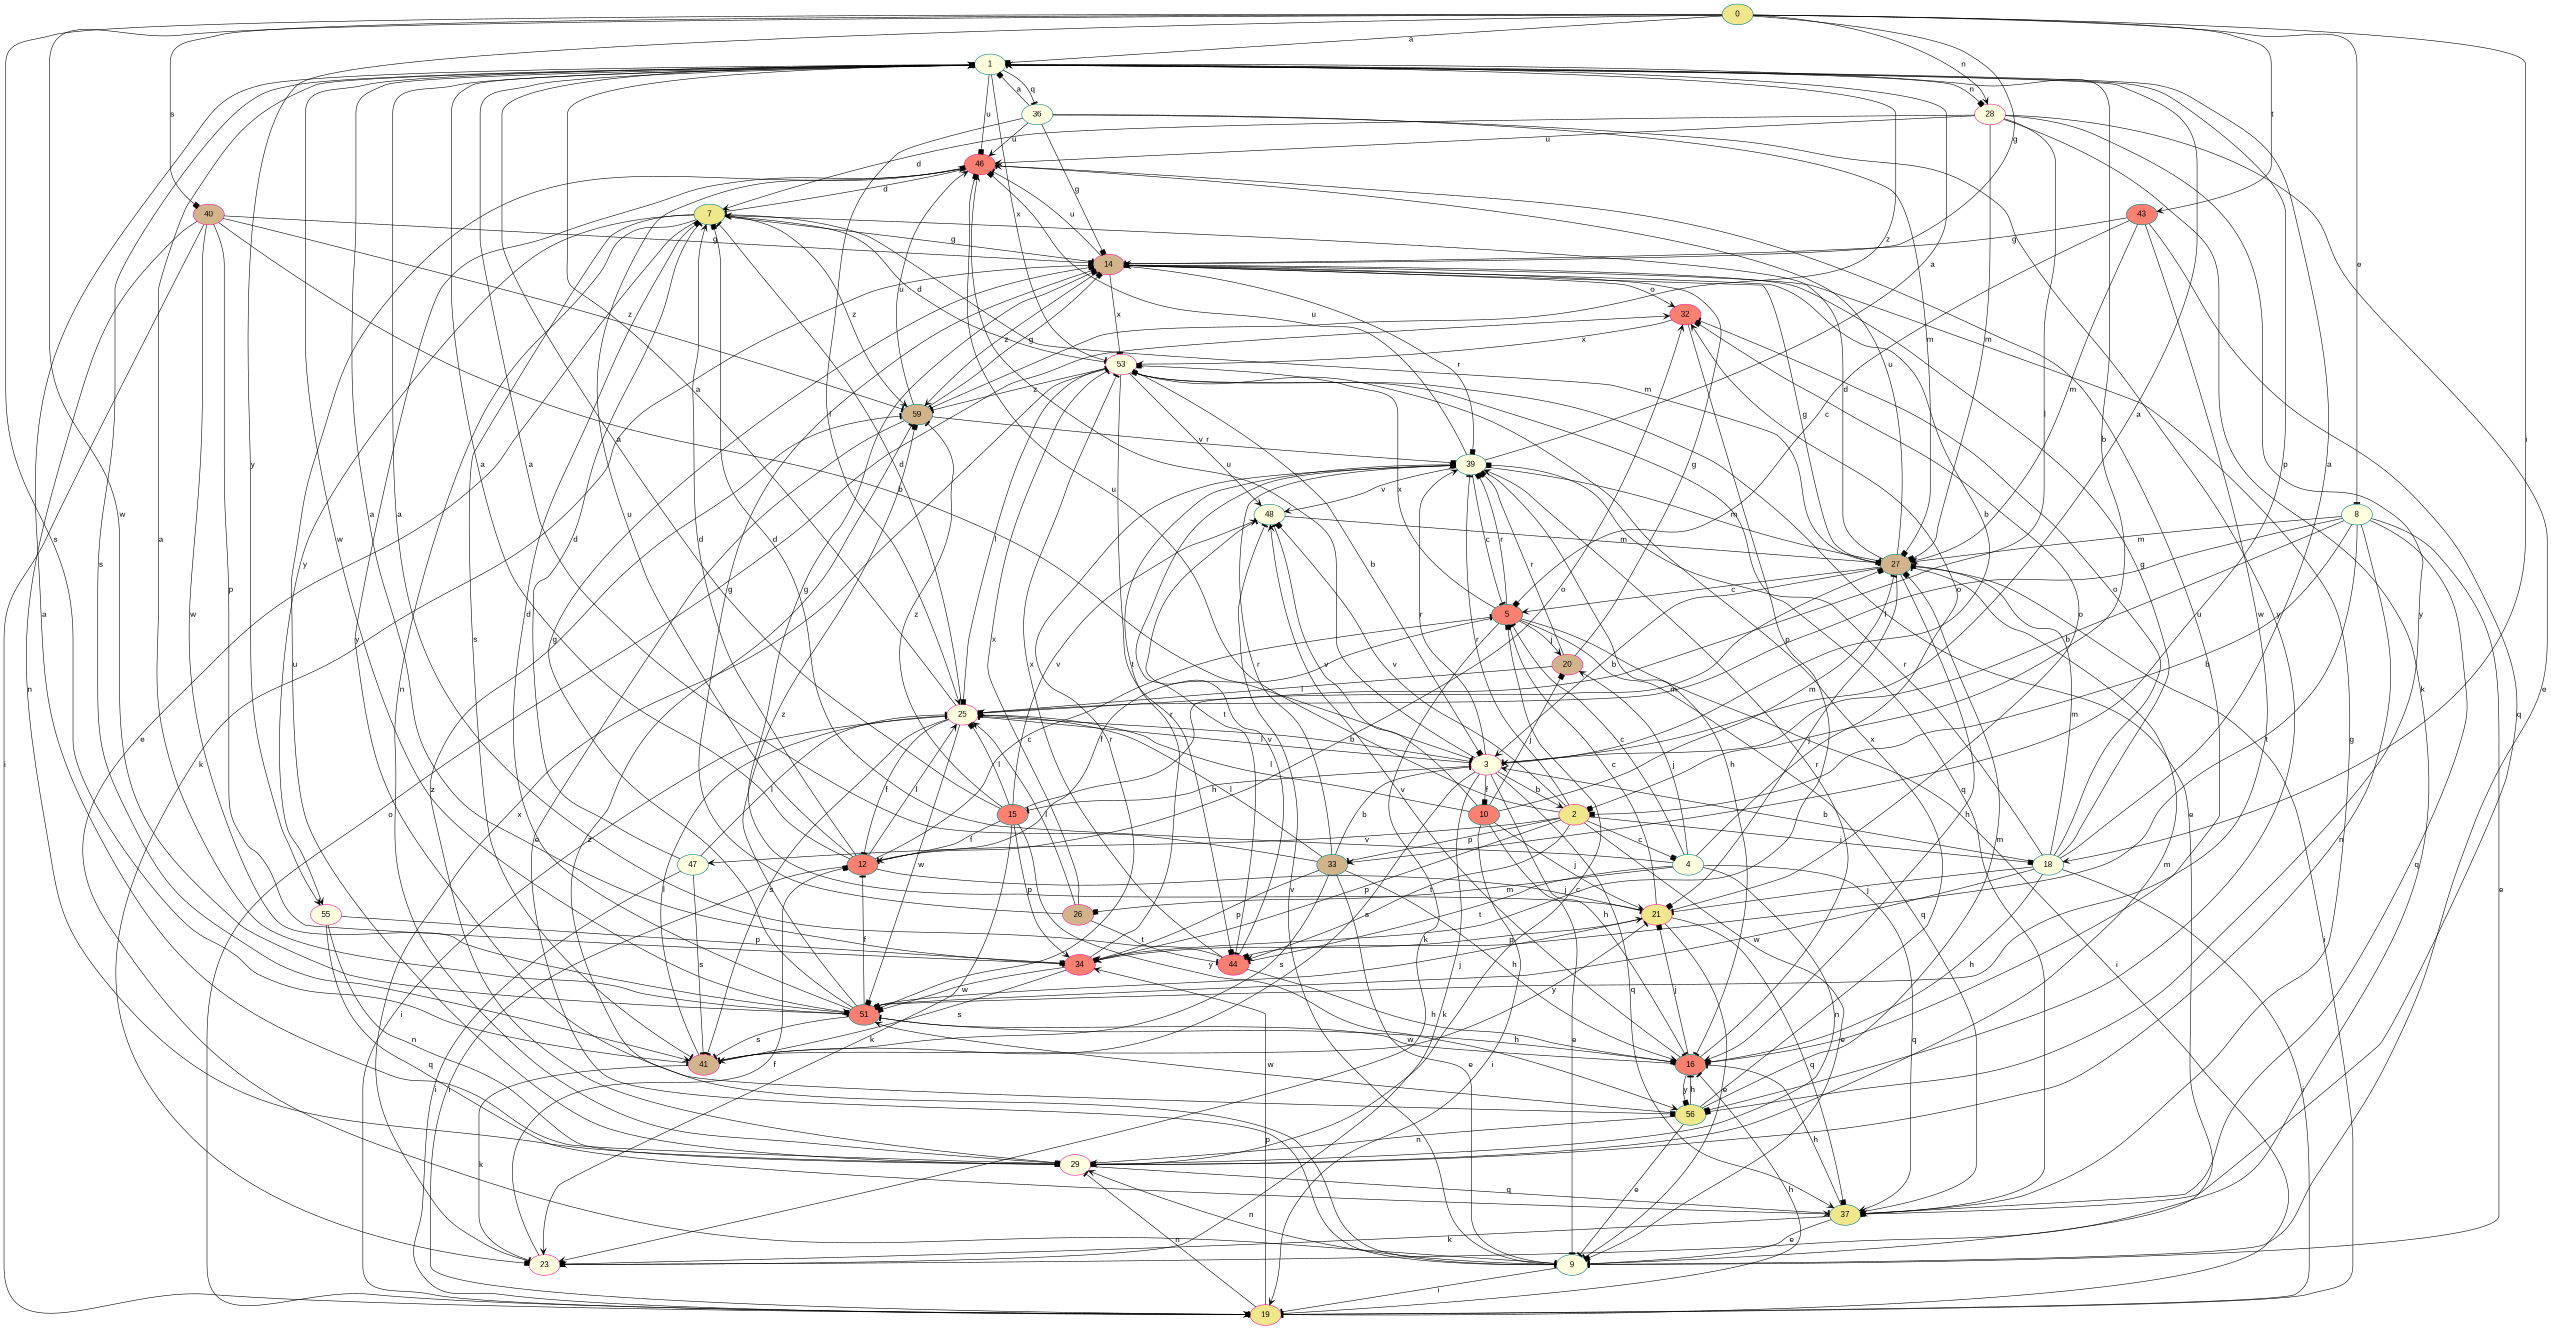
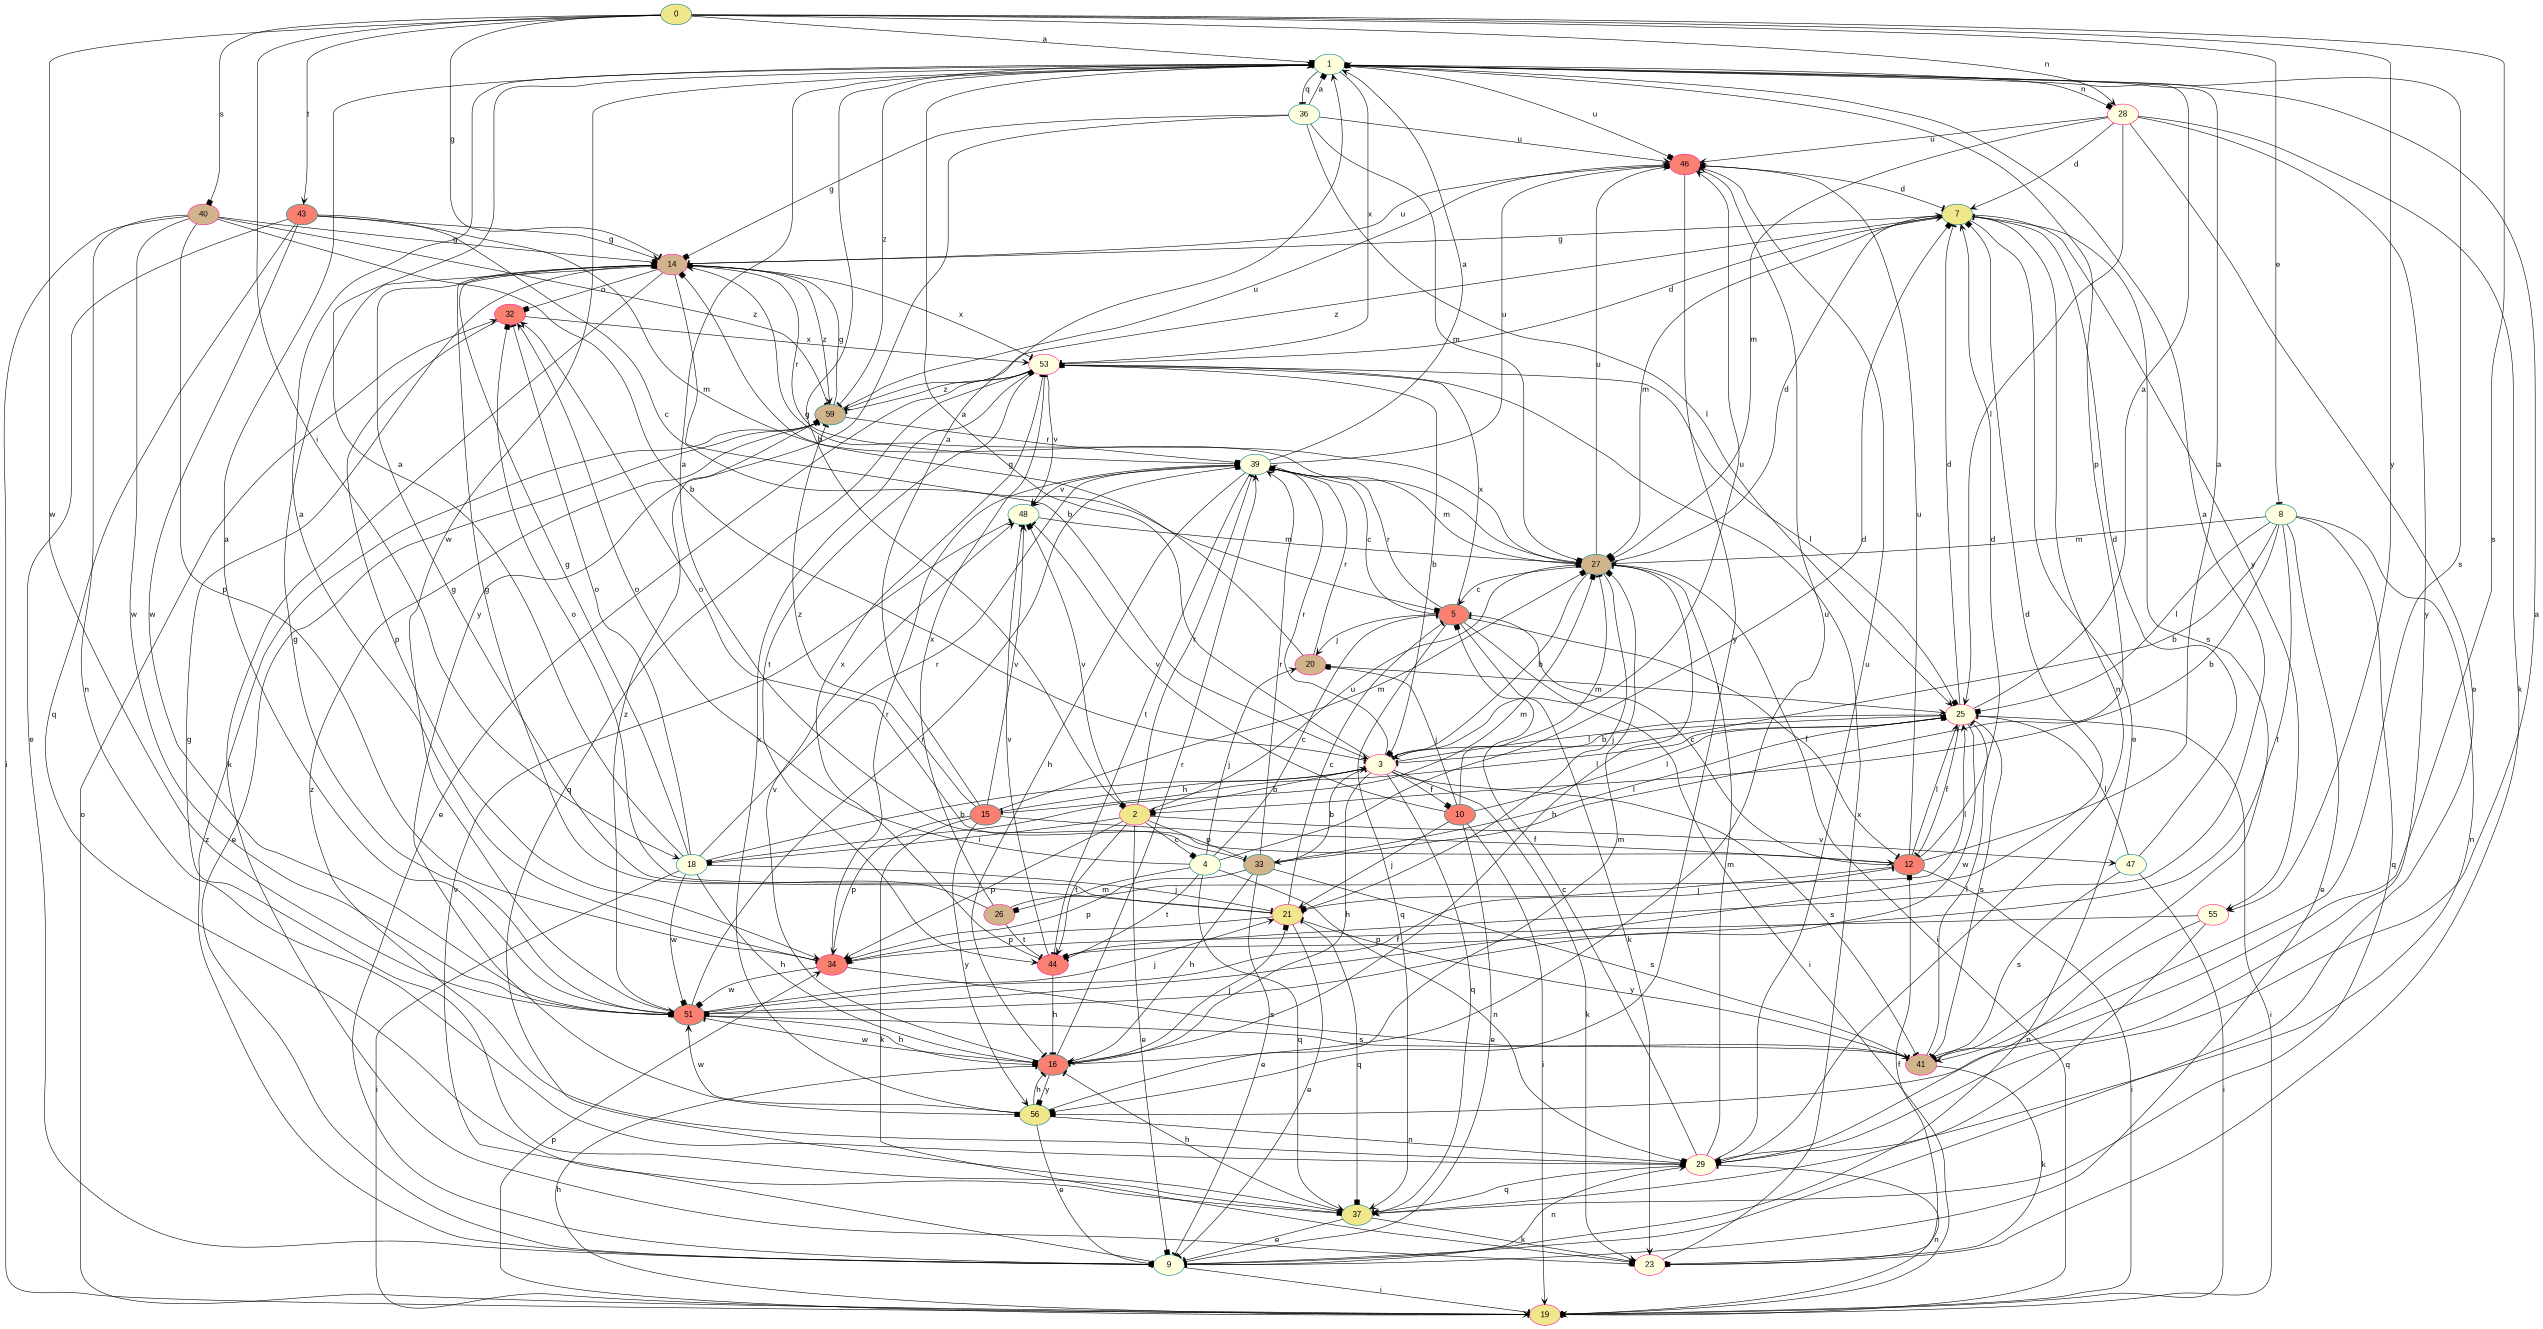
edge "14" -> "32": arrowhead vee -> box
edge "2" -> "46": now "2" -> "27"
edge "53" -> "44": arrowhead box -> vee
edge "43" -> "9": added, label "e"
